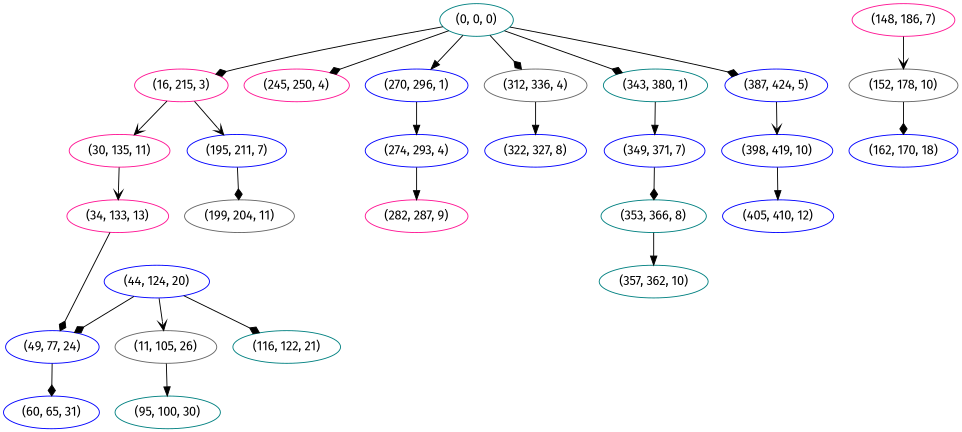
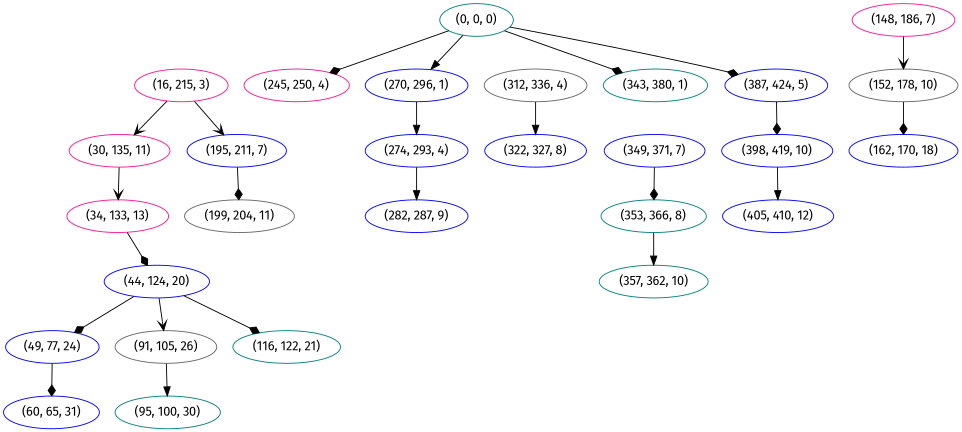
edge "(0, 0, 0)" -> "(16, 215, 3)": removed
edge "(0, 0, 0)" -> "(312, 336, 4)": removed
edge "(343, 380, 1)" -> "(349, 371, 7)": removed
edge "(387, 424, 5)" -> "(398, 419, 10)": arrowhead vee -> diamond
node "(282, 287, 9)": color deeppink -> blue
edge "(34, 133, 13)" -> "(49, 77, 24)": now "(34, 133, 13)" -> "(44, 124, 20)"
node "(11, 105, 26)": label "(11, 105, 26)" -> "(91, 105, 26)"
